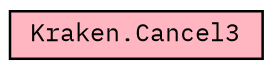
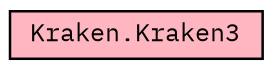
node "Kraken.Cancel3": label "Kraken.Cancel3" -> "Kraken.Kraken3"
